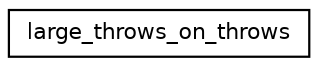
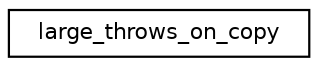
node "large_throws_on_throws": label "large_throws_on_throws" -> "large_throws_on_copy"
